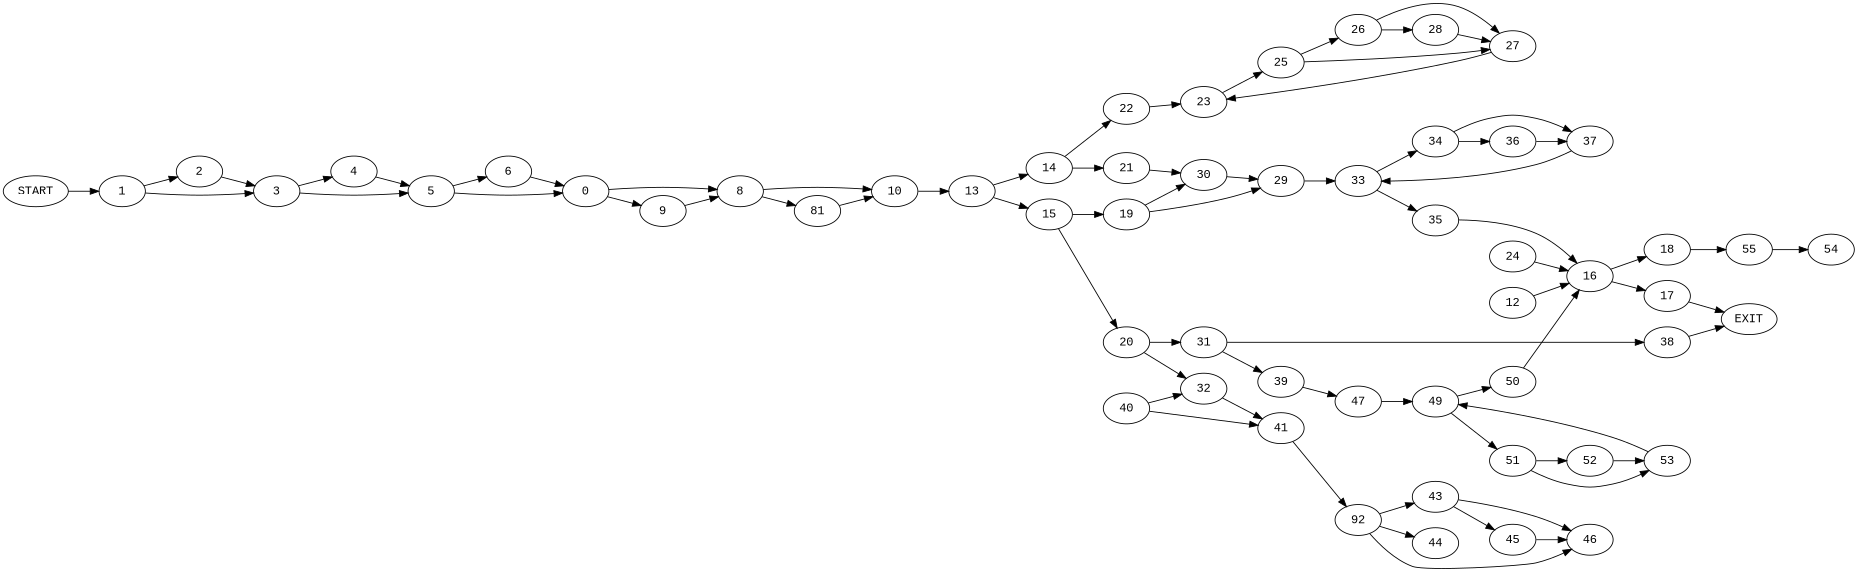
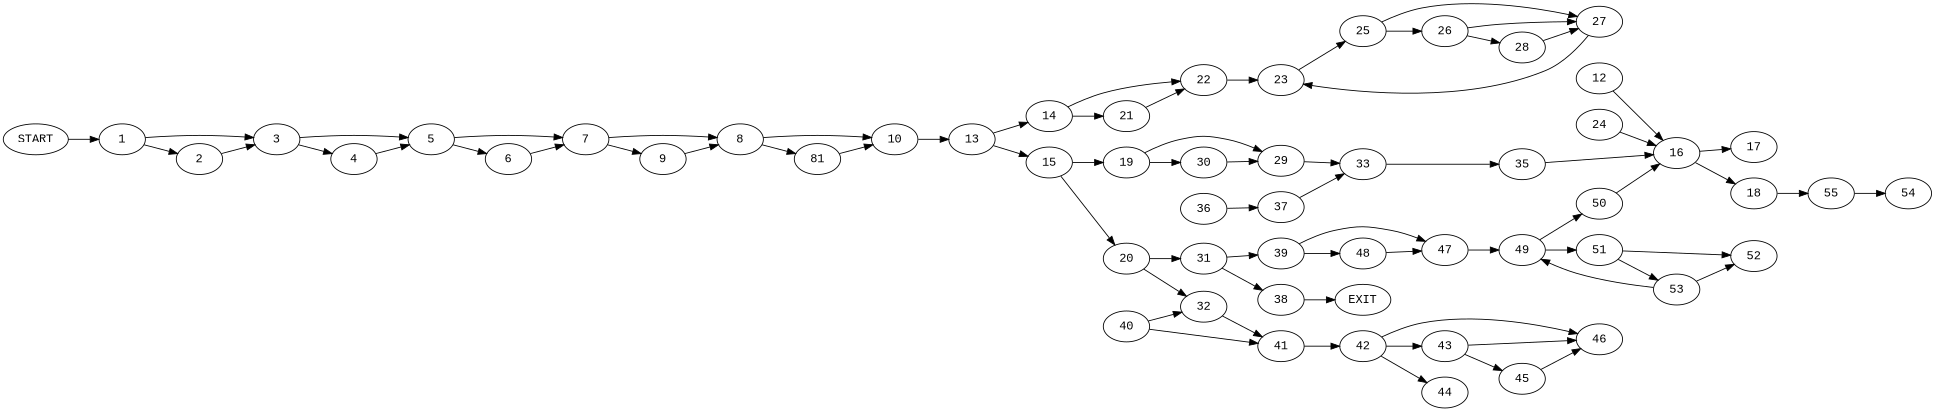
node "34": removed
edge "21" -> "30": now "21" -> "22"
node "0": label "0" -> "7"
node "48": added
edge "17" -> "EXIT": removed
edge "52" -> "53": reversed
node "92": label "92" -> "42"
